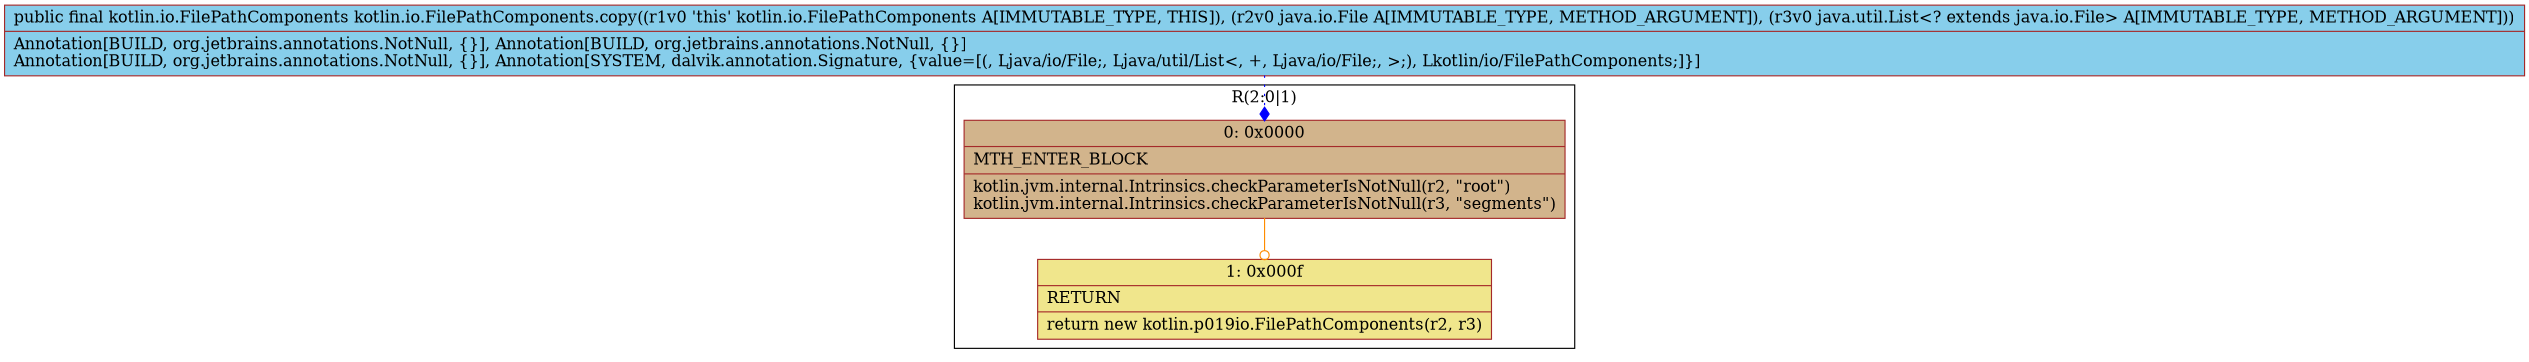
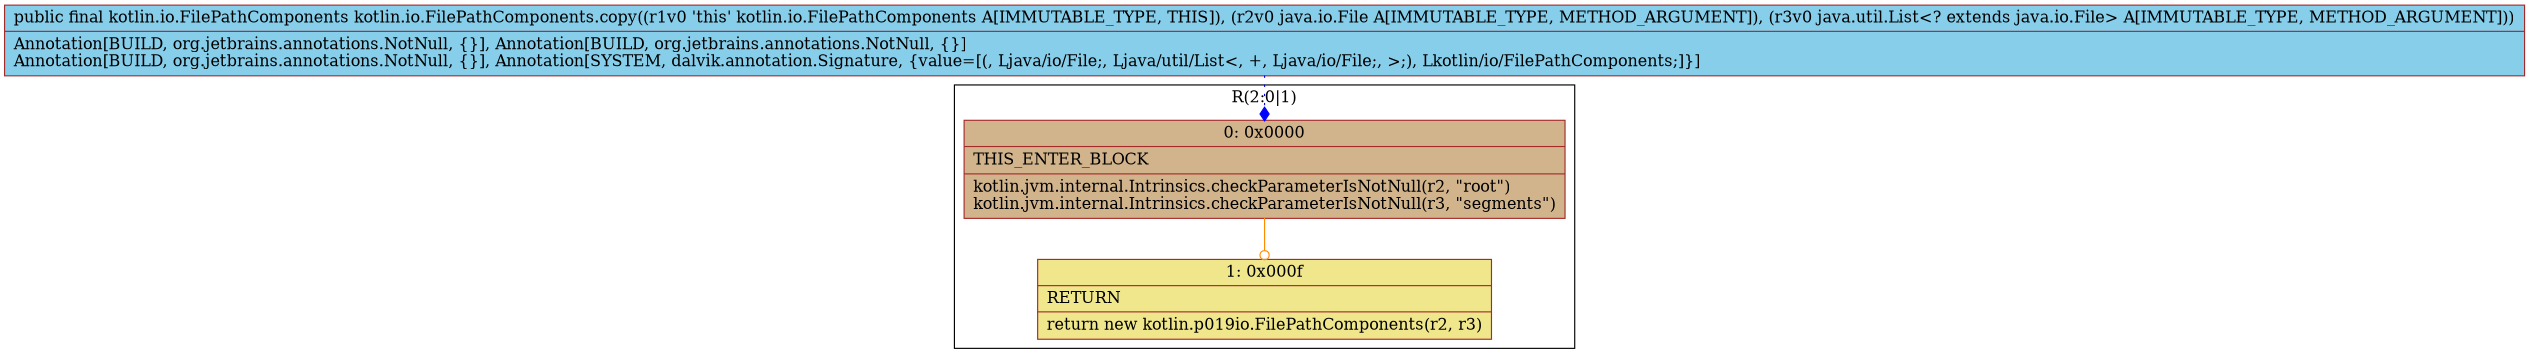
node "0: 0x0000": text "MTH_ENTER_BLOCK" -> "THIS_ENTER_BLOCK"
